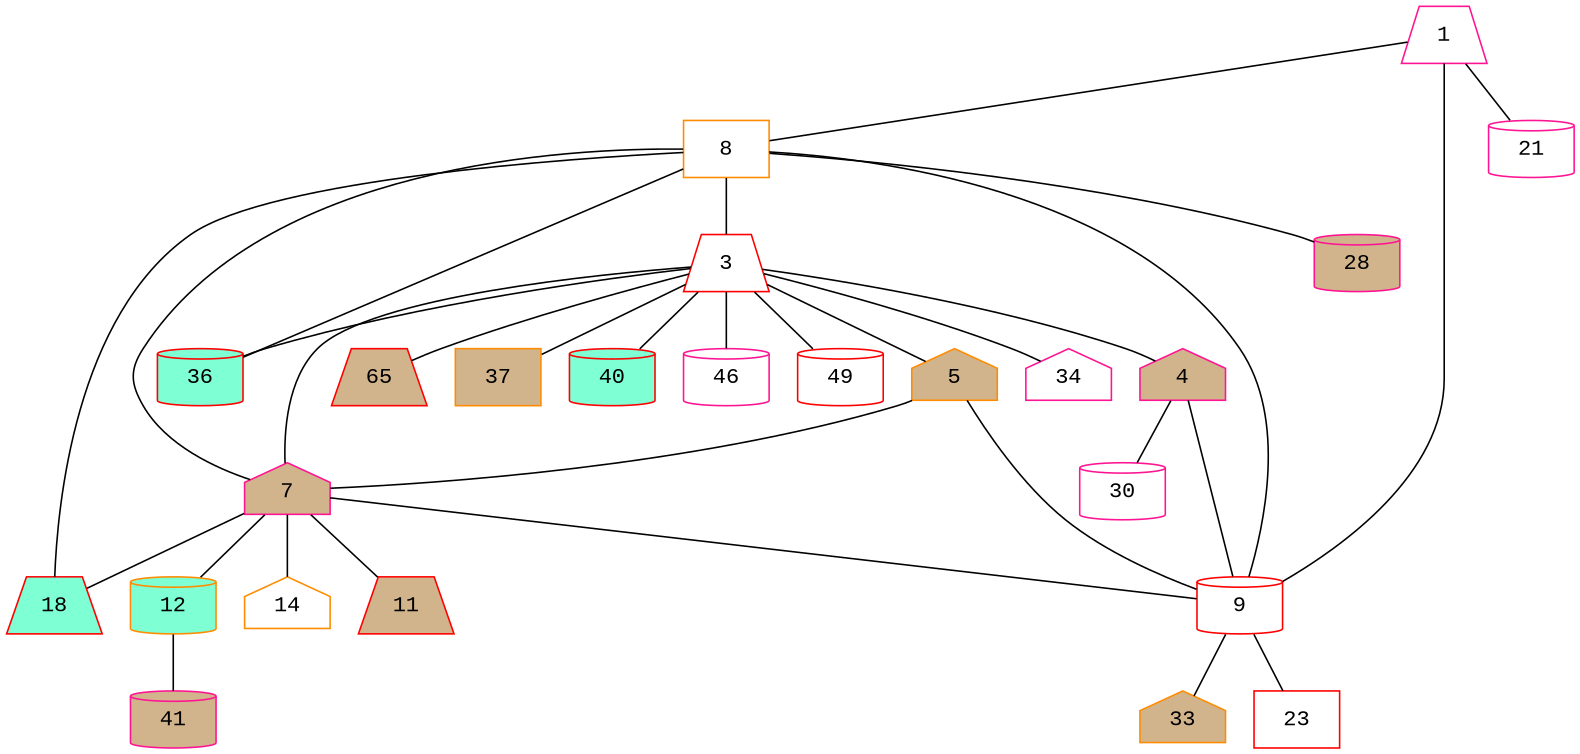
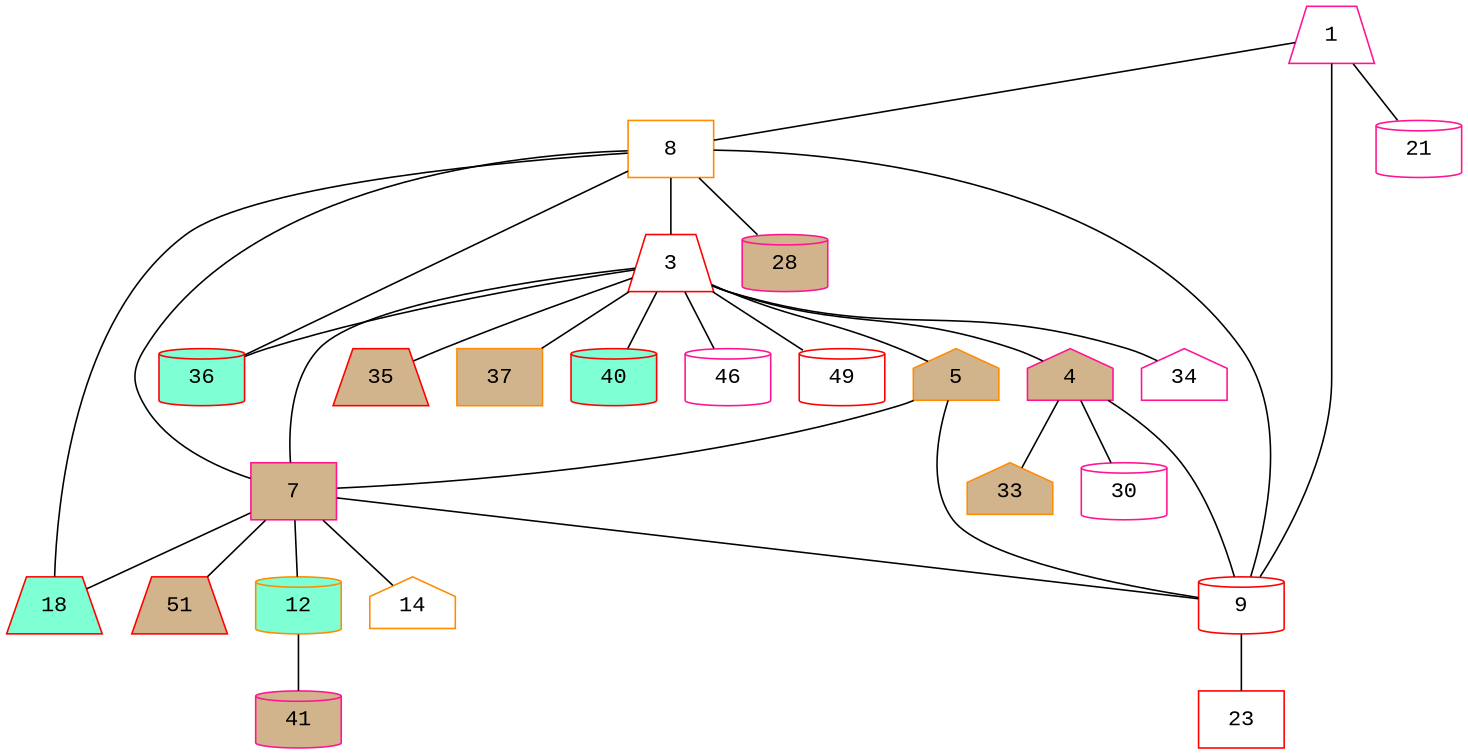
node "65": label "65" -> "35"
node "7": shape house -> box
node "11": label "11" -> "51"
edge "9" -- "33": now "4" -- "33"
